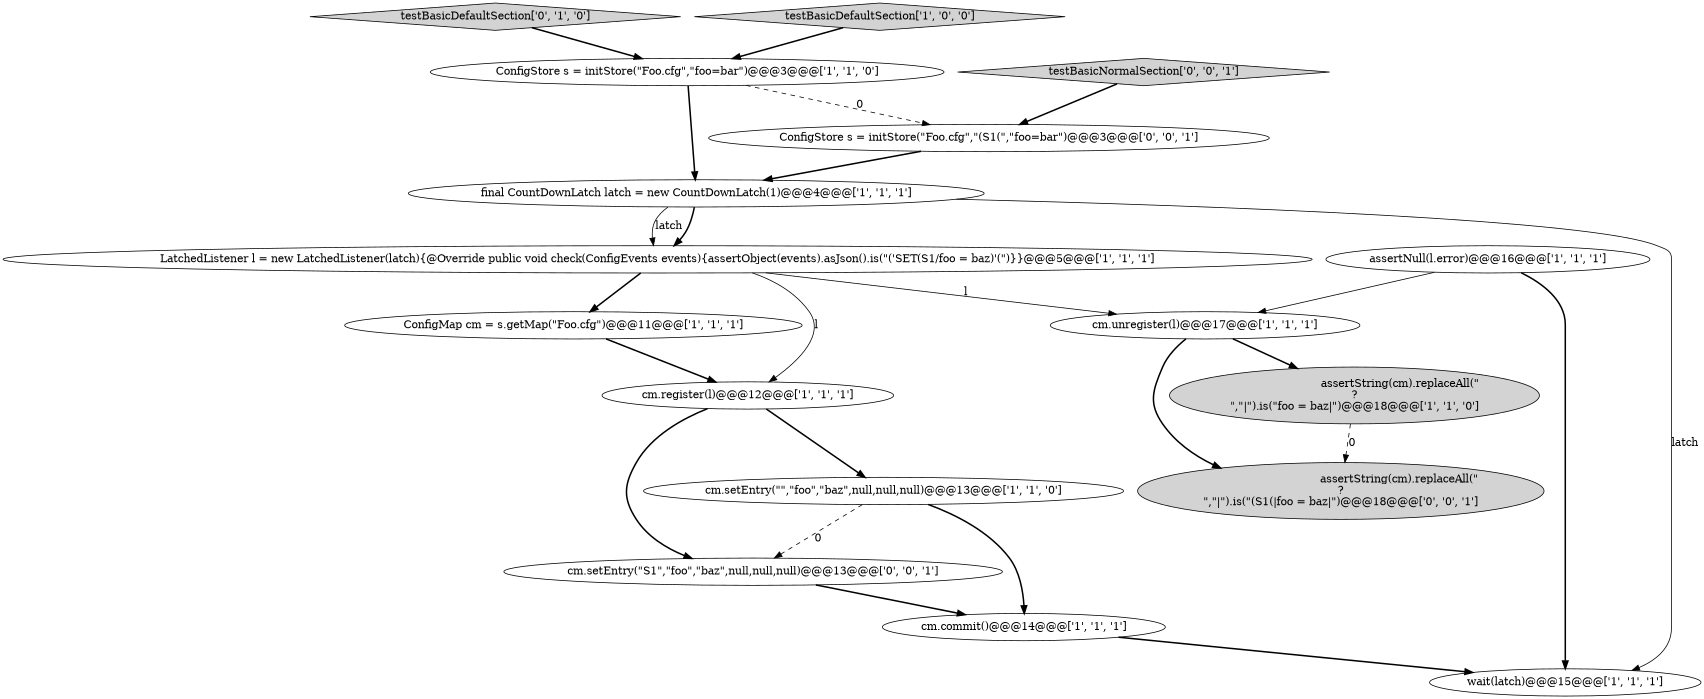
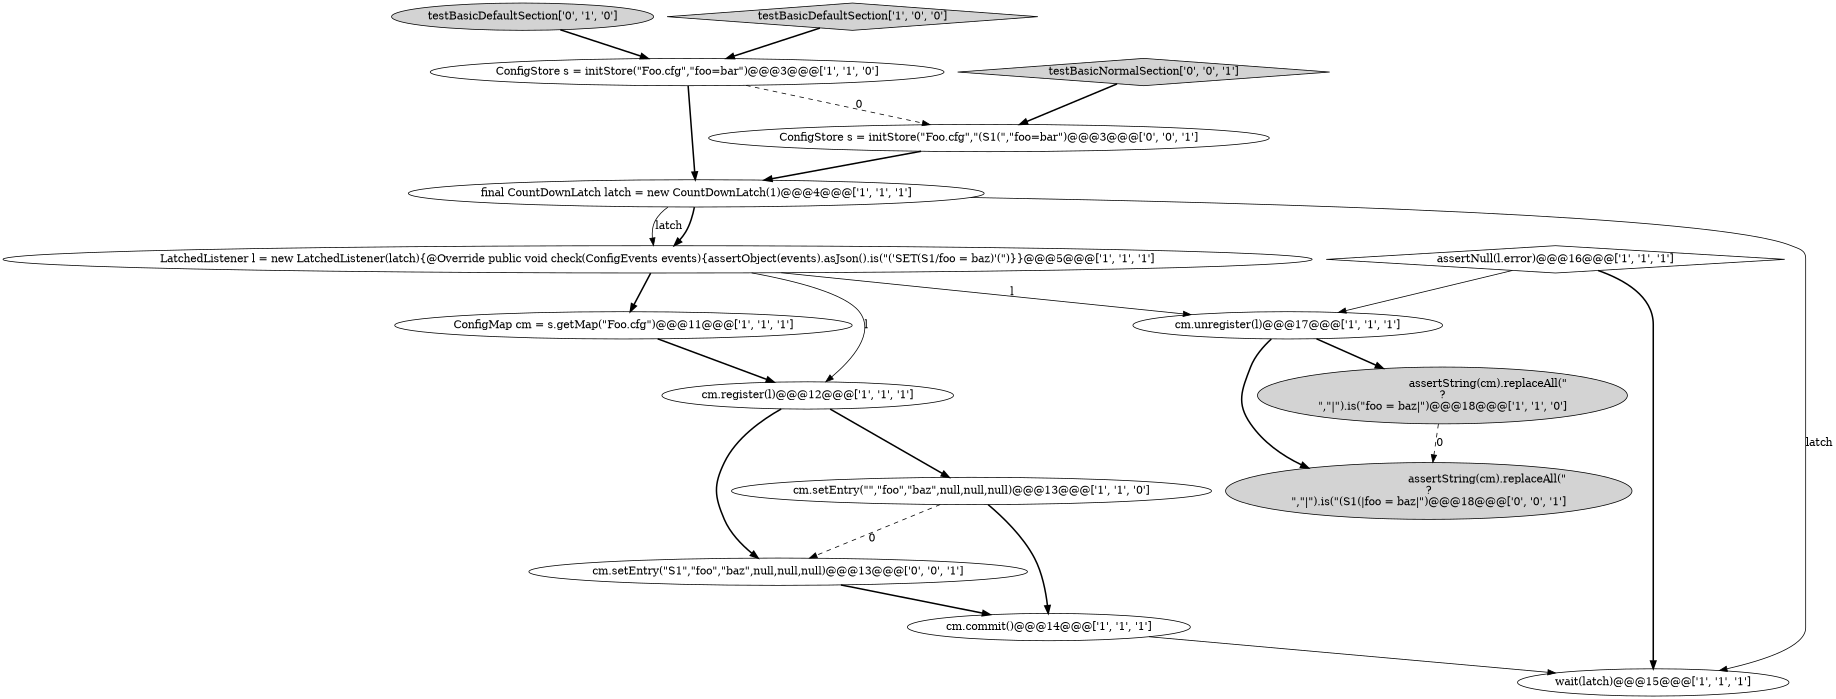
node "testBasicDefaultSection['0', '1', '0']": shape diamond -> ellipse
node "assertNull(l.error)@@@16@@@['1', '1', '1']": shape ellipse -> diamond
edge "cm.commit()@@@14@@@['1', '1', '1']" -> "wait(latch)@@@15@@@['1', '1', '1']": style bold -> solid
